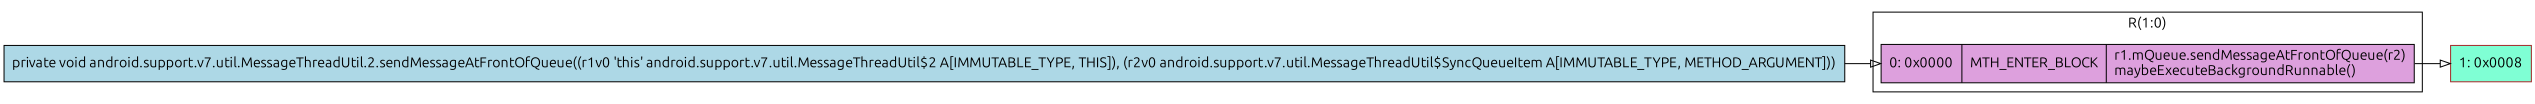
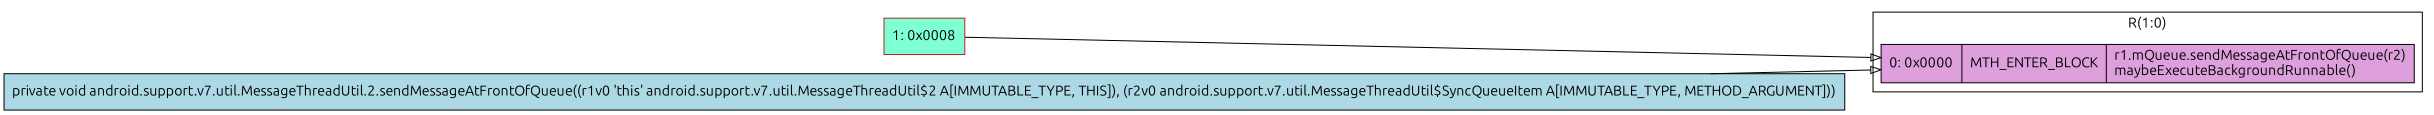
edge "0: 0x0000" -> "1: 0x0008": reversed
